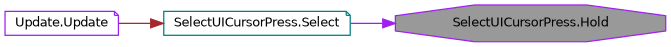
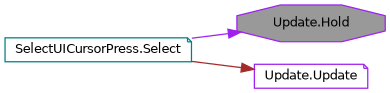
edge "Update.Update" -> "SelectUICursorPress.Select": reversed
node "SelectUICursorPress.Hold": label "SelectUICursorPress.Hold" -> "Update.Hold"
